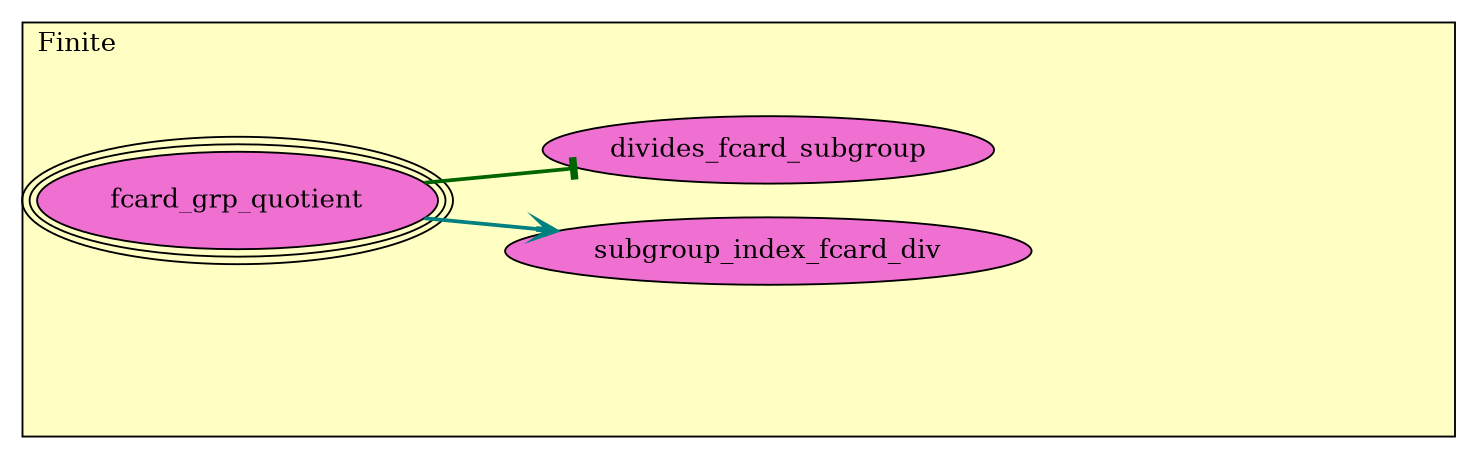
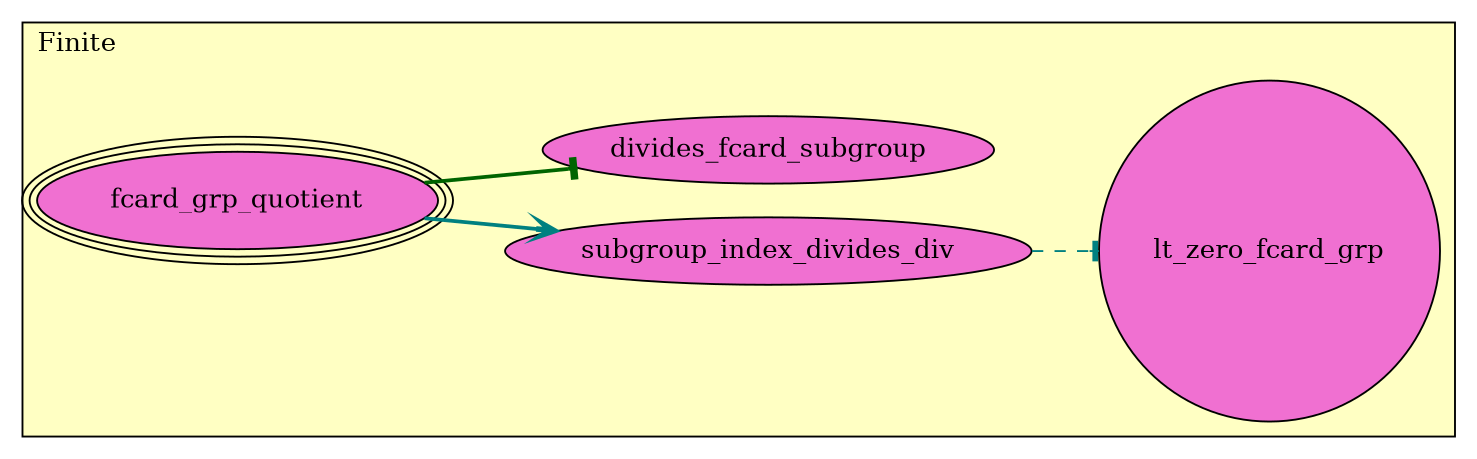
node "subgroup_index_fcard_div": label "subgroup_index_fcard_div" -> "subgroup_index_divides_div"
node "lt_zero_fcard_grp": added
